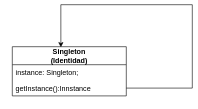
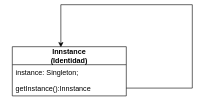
node "Singleton (Identidad)": label "Singleton (Identidad)" -> "Innstance (Identidad)"
